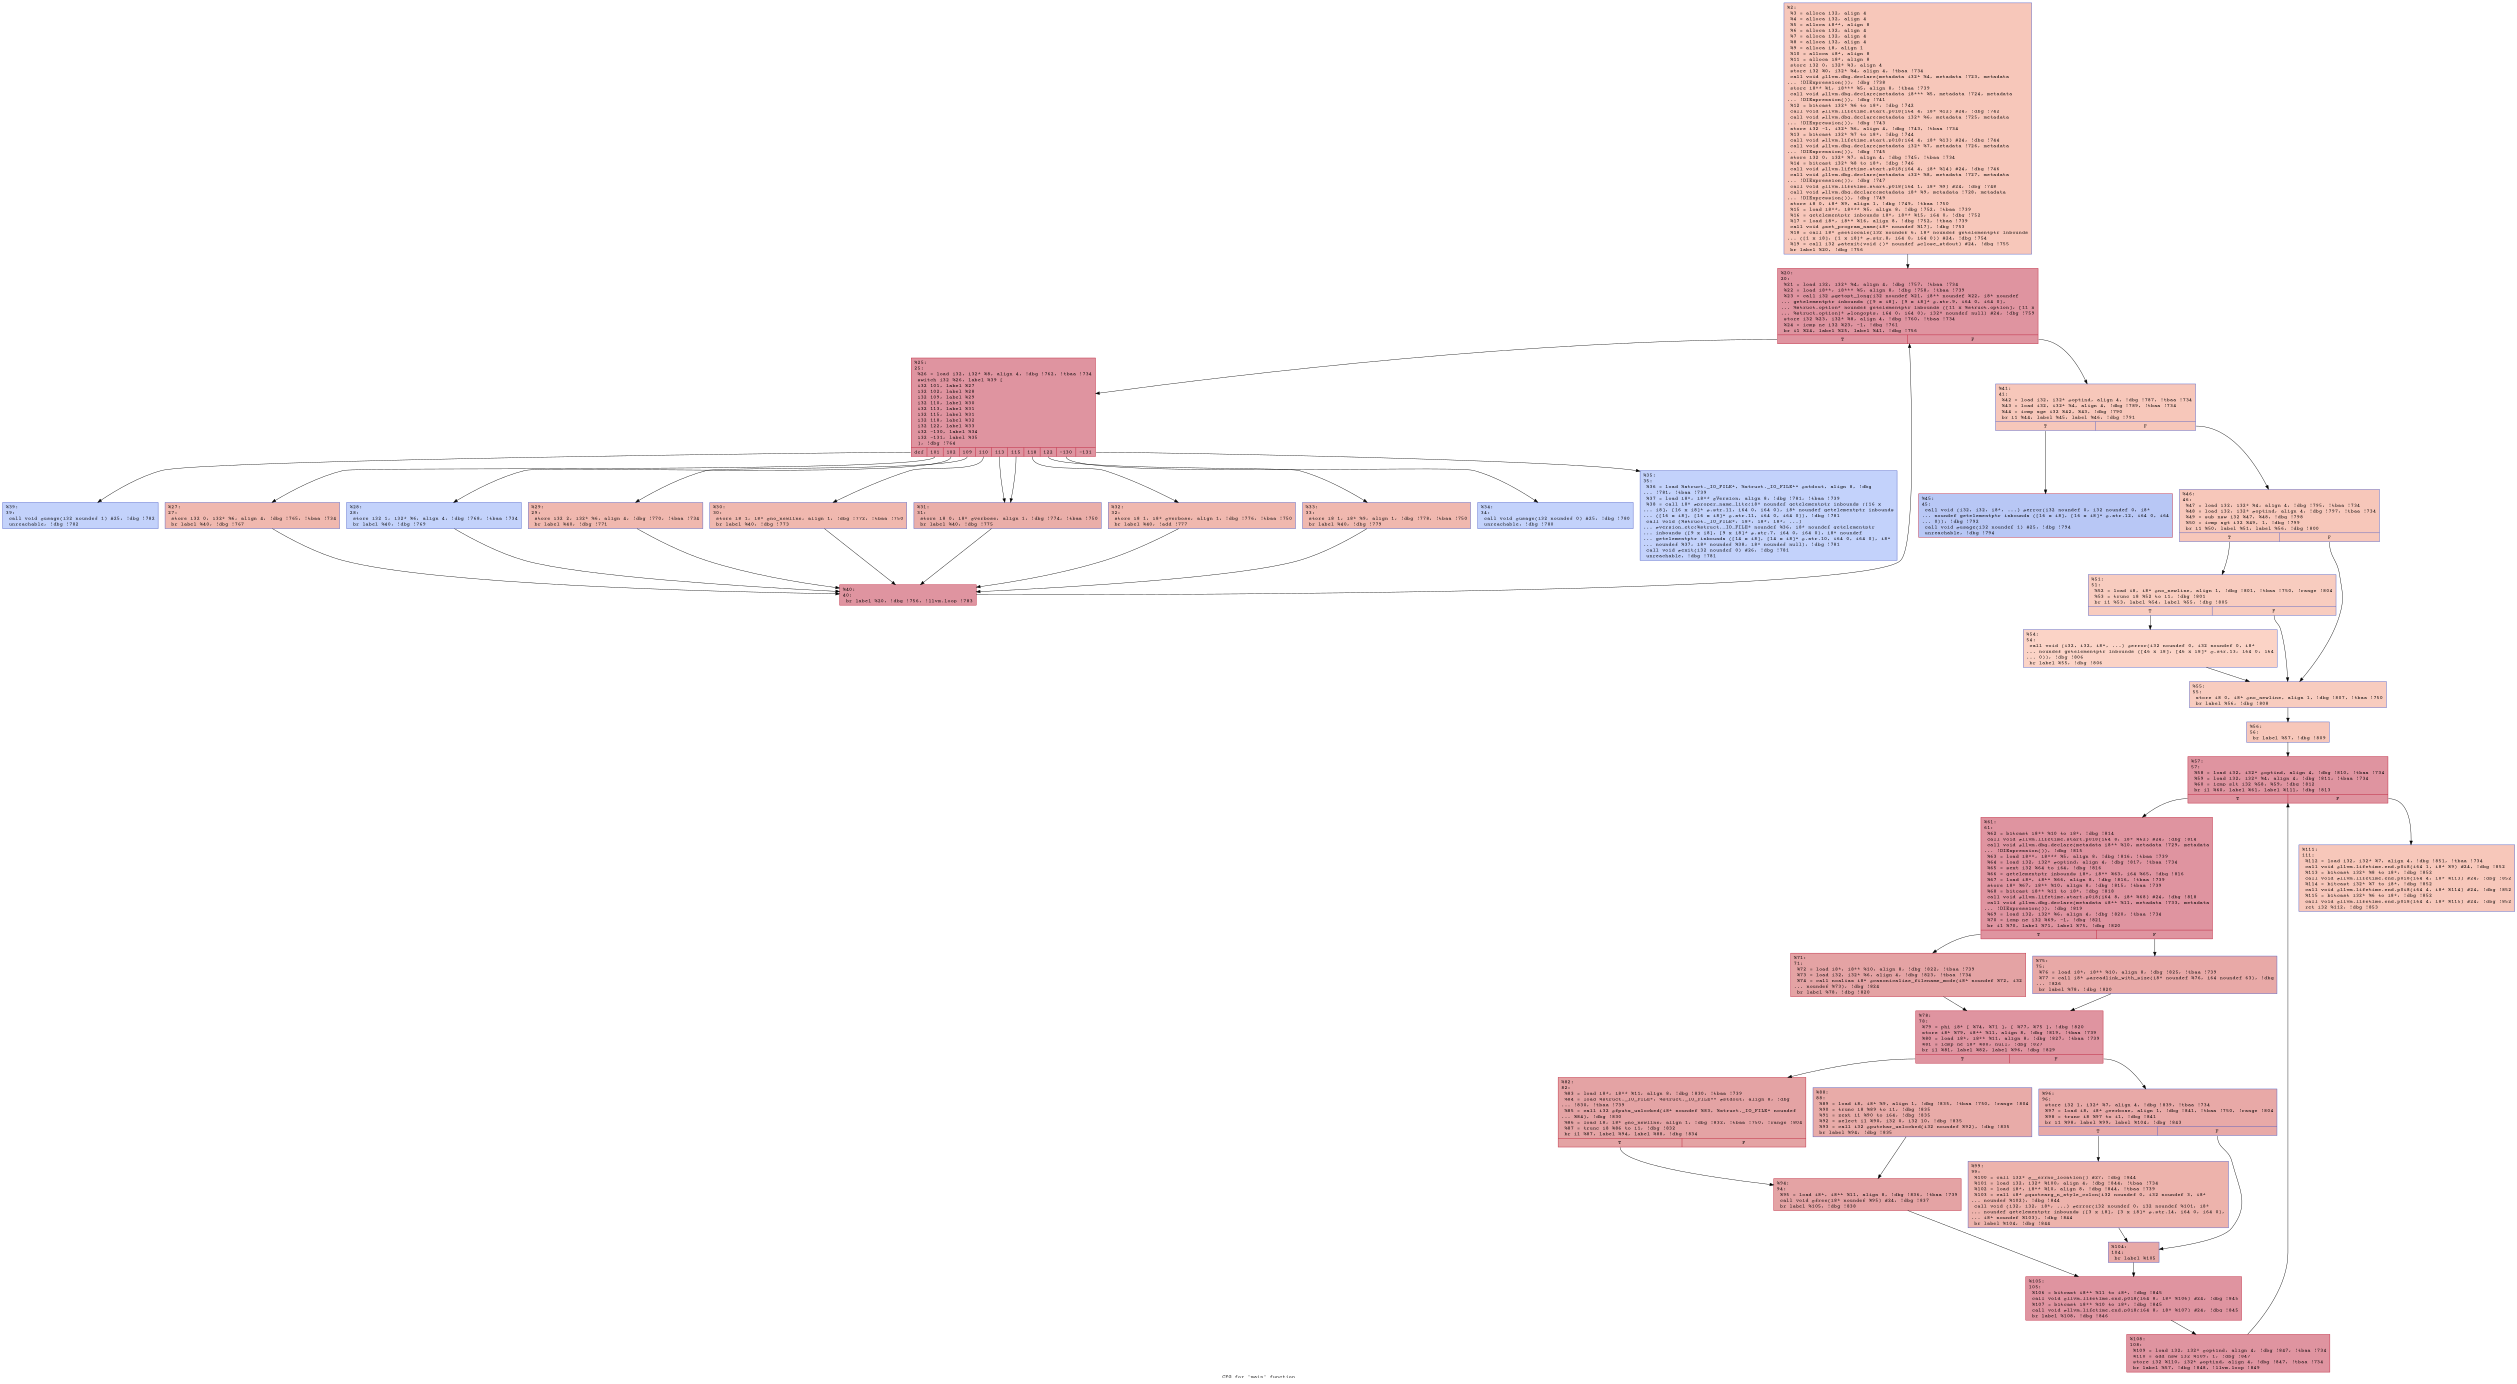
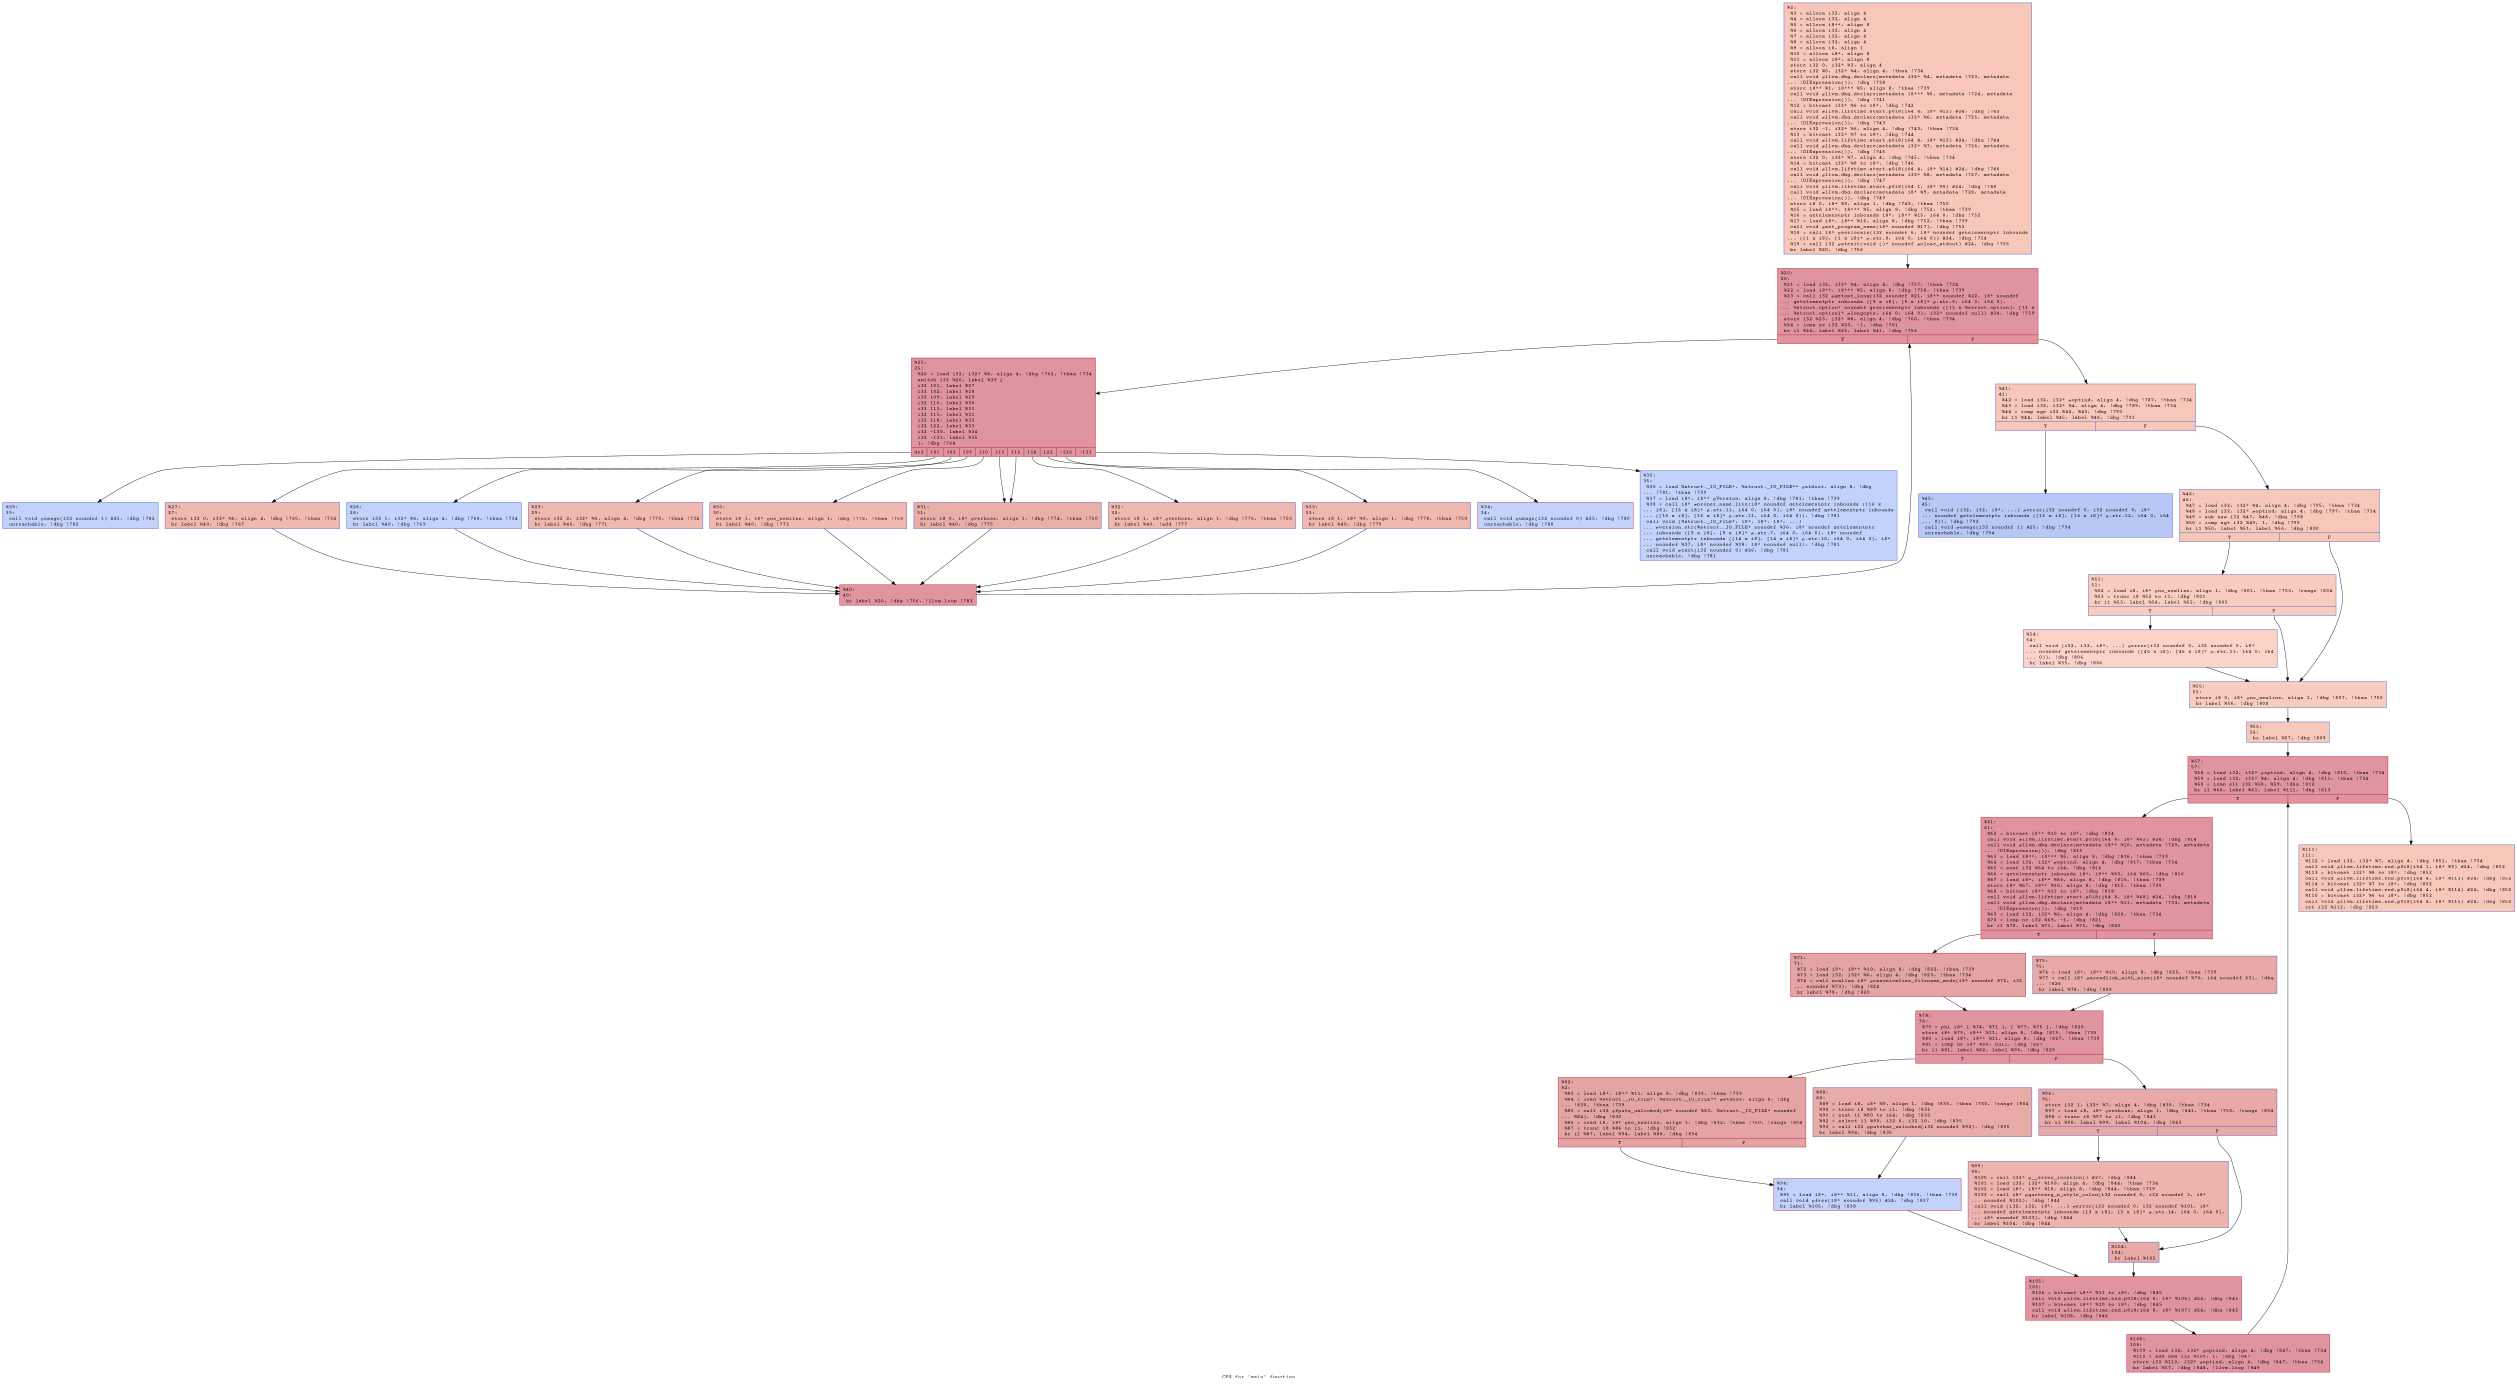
node "%34:": color #3d50c3ff -> #b70d28ff
node "%45:": color #b70d28ff -> #3d50c3ff
node "%94:": fillcolor #c32e3170 -> #779af770
